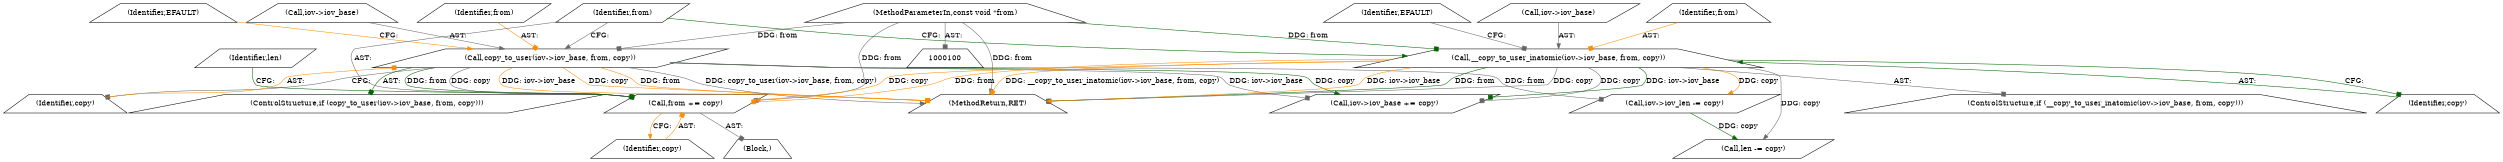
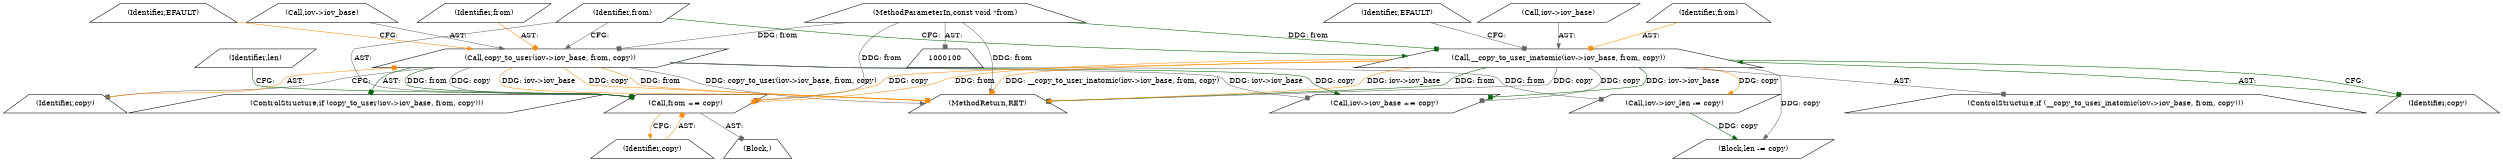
node "(Call,len -= copy)": label "(Call,len -= copy)" -> "(Block,len -= copy)"
